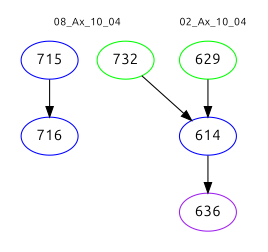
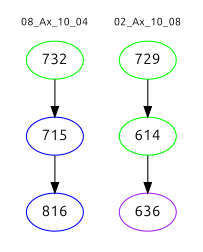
cluster "02_Ax_10_04": label "02_Ax_10_04" -> "02_Ax_10_08"
node "629": label "629" -> "729"
edge "732" -> "614": now "732" -> "715"
node "716": label "716" -> "816"
node "614": color blue -> green
